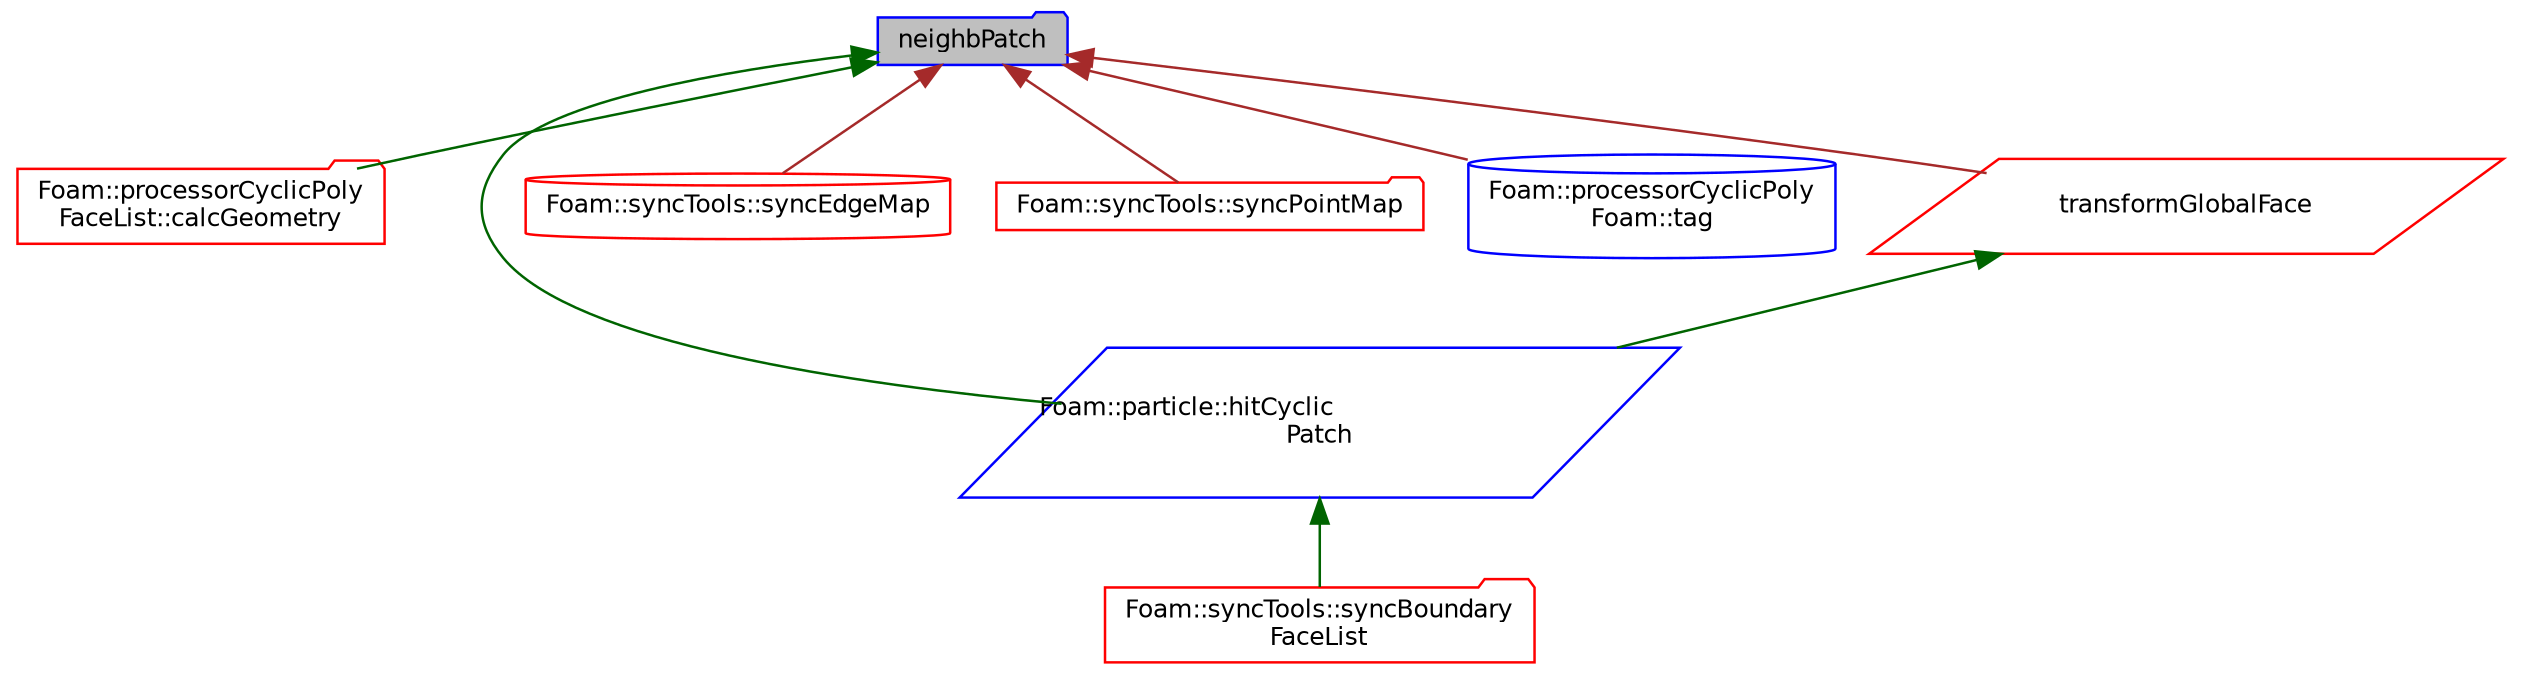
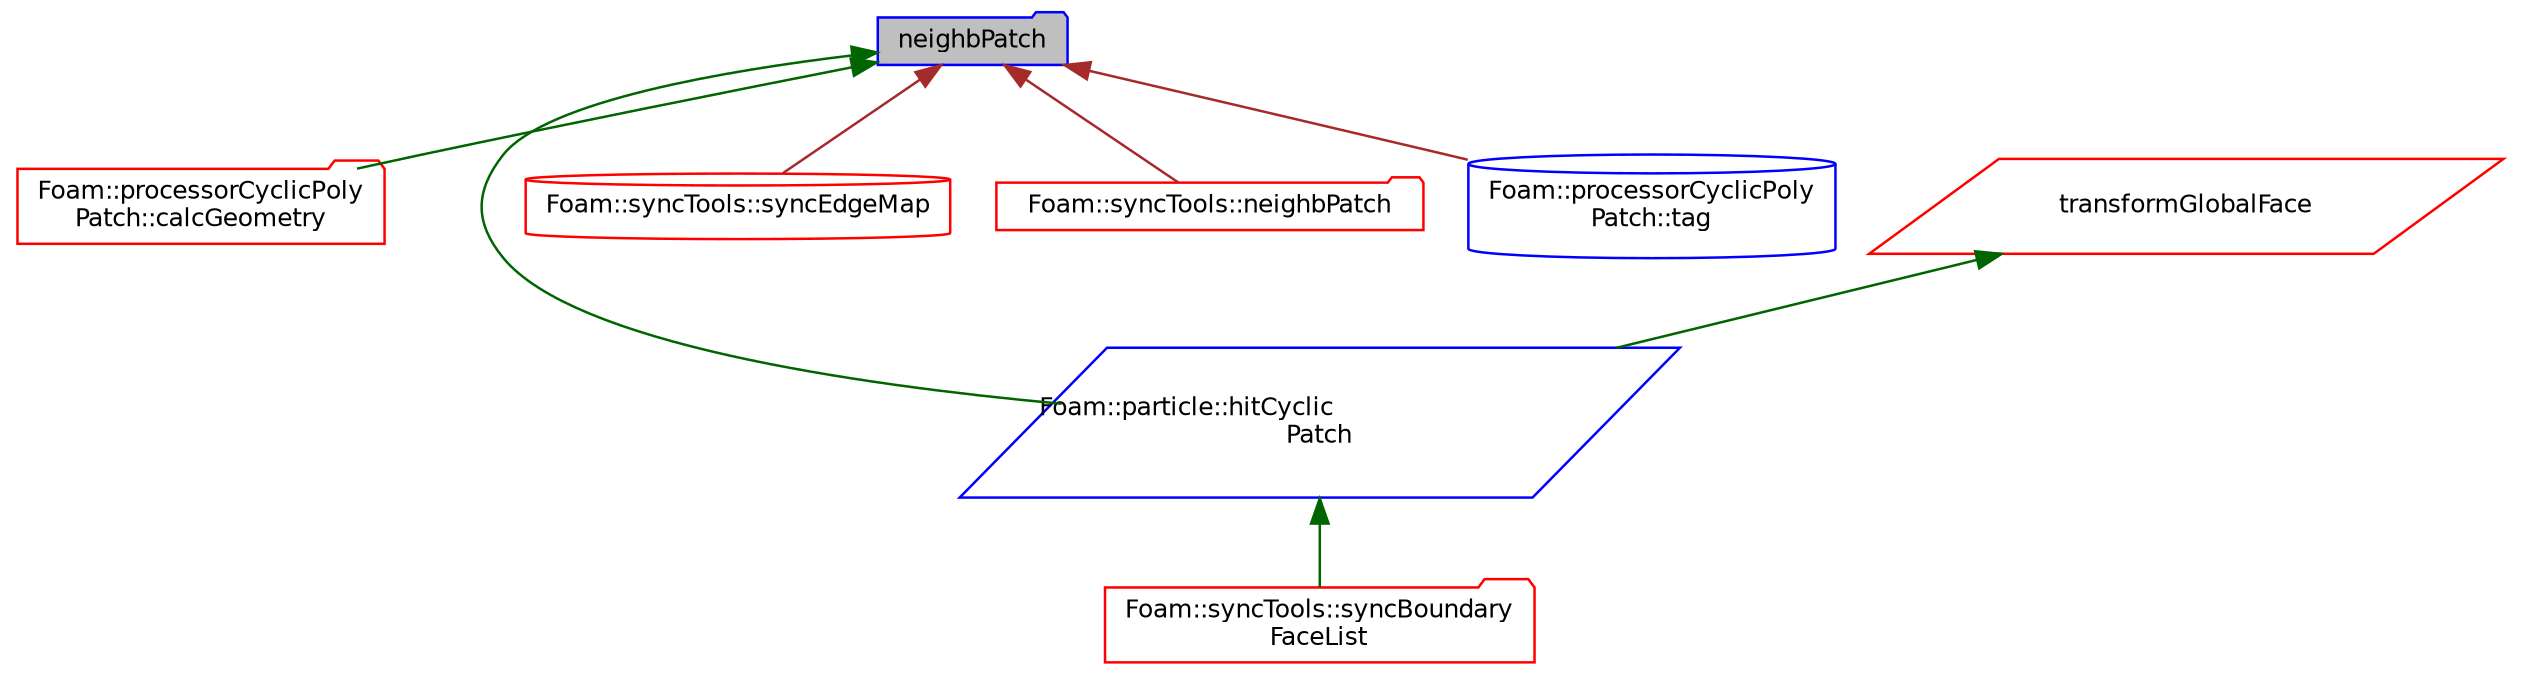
edge "transformGlobalFace" -> "neighbPatch": removed
node "Foam::processorCyclicPoly FaceList::calcGeometry": label "Foam::processorCyclicPoly FaceList::calcGeometry" -> "Foam::processorCyclicPoly Patch::calcGeometry"
node "Foam::syncTools::syncPointMap": label "Foam::syncTools::syncPointMap" -> "Foam::syncTools::neighbPatch"
node "Foam::processorCyclicPoly Foam::tag": label "Foam::processorCyclicPoly Foam::tag" -> "Foam::processorCyclicPoly Patch::tag"
